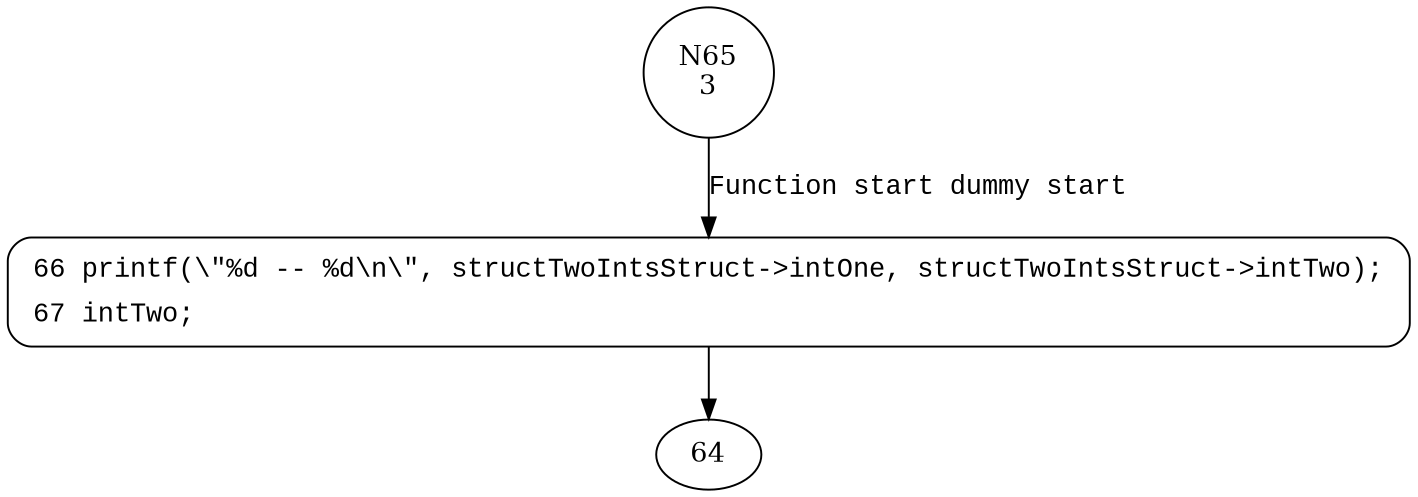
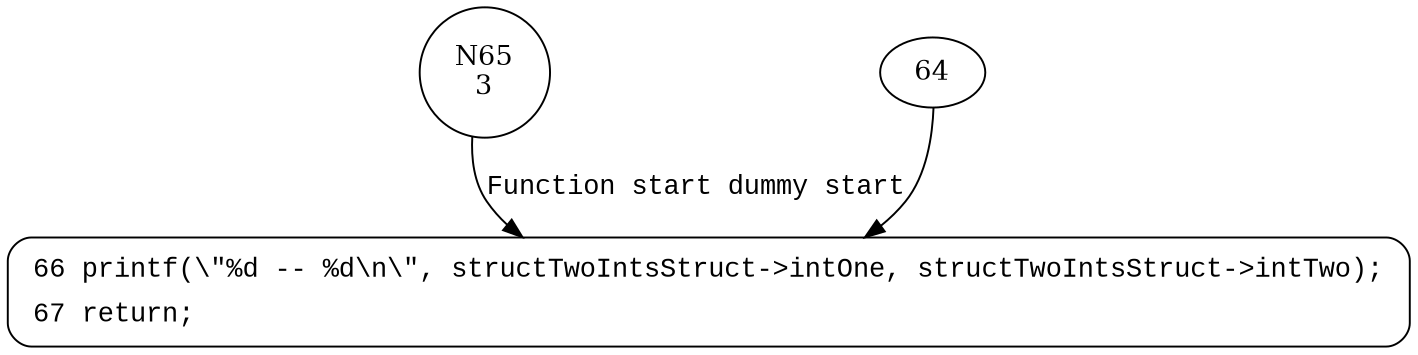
node "66": text "intTwo;" -> "return;"
edge "66" -> "64": reversed
